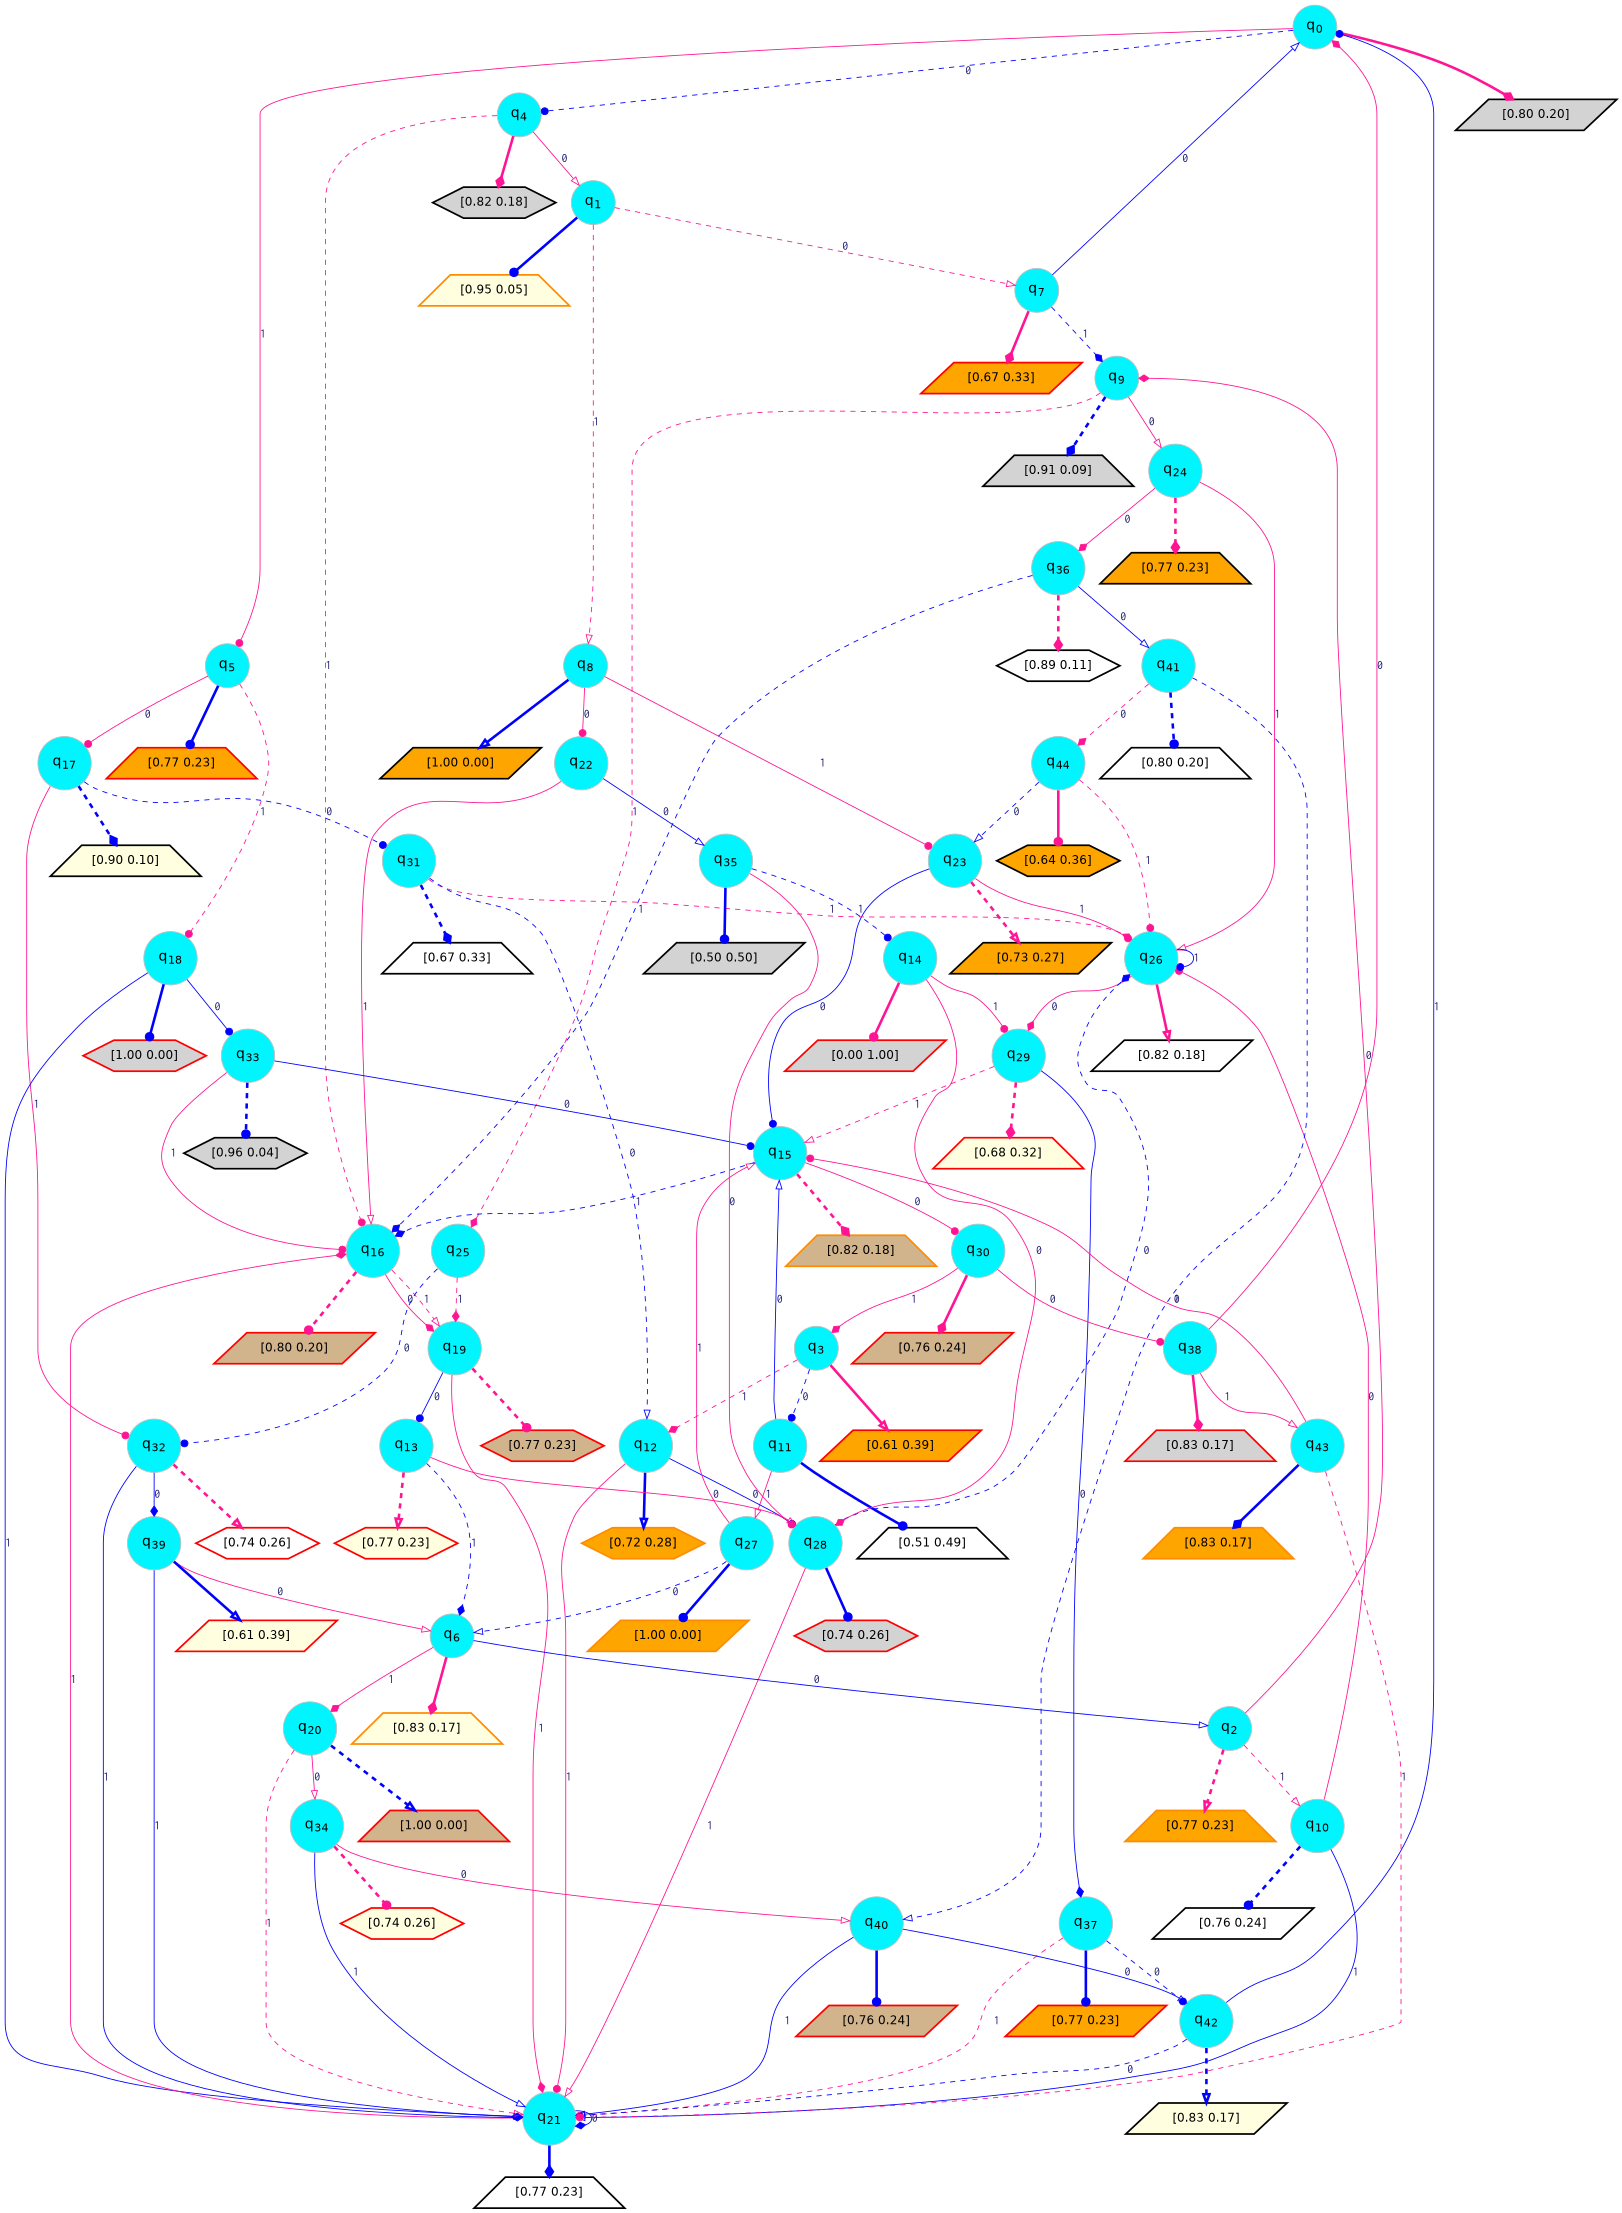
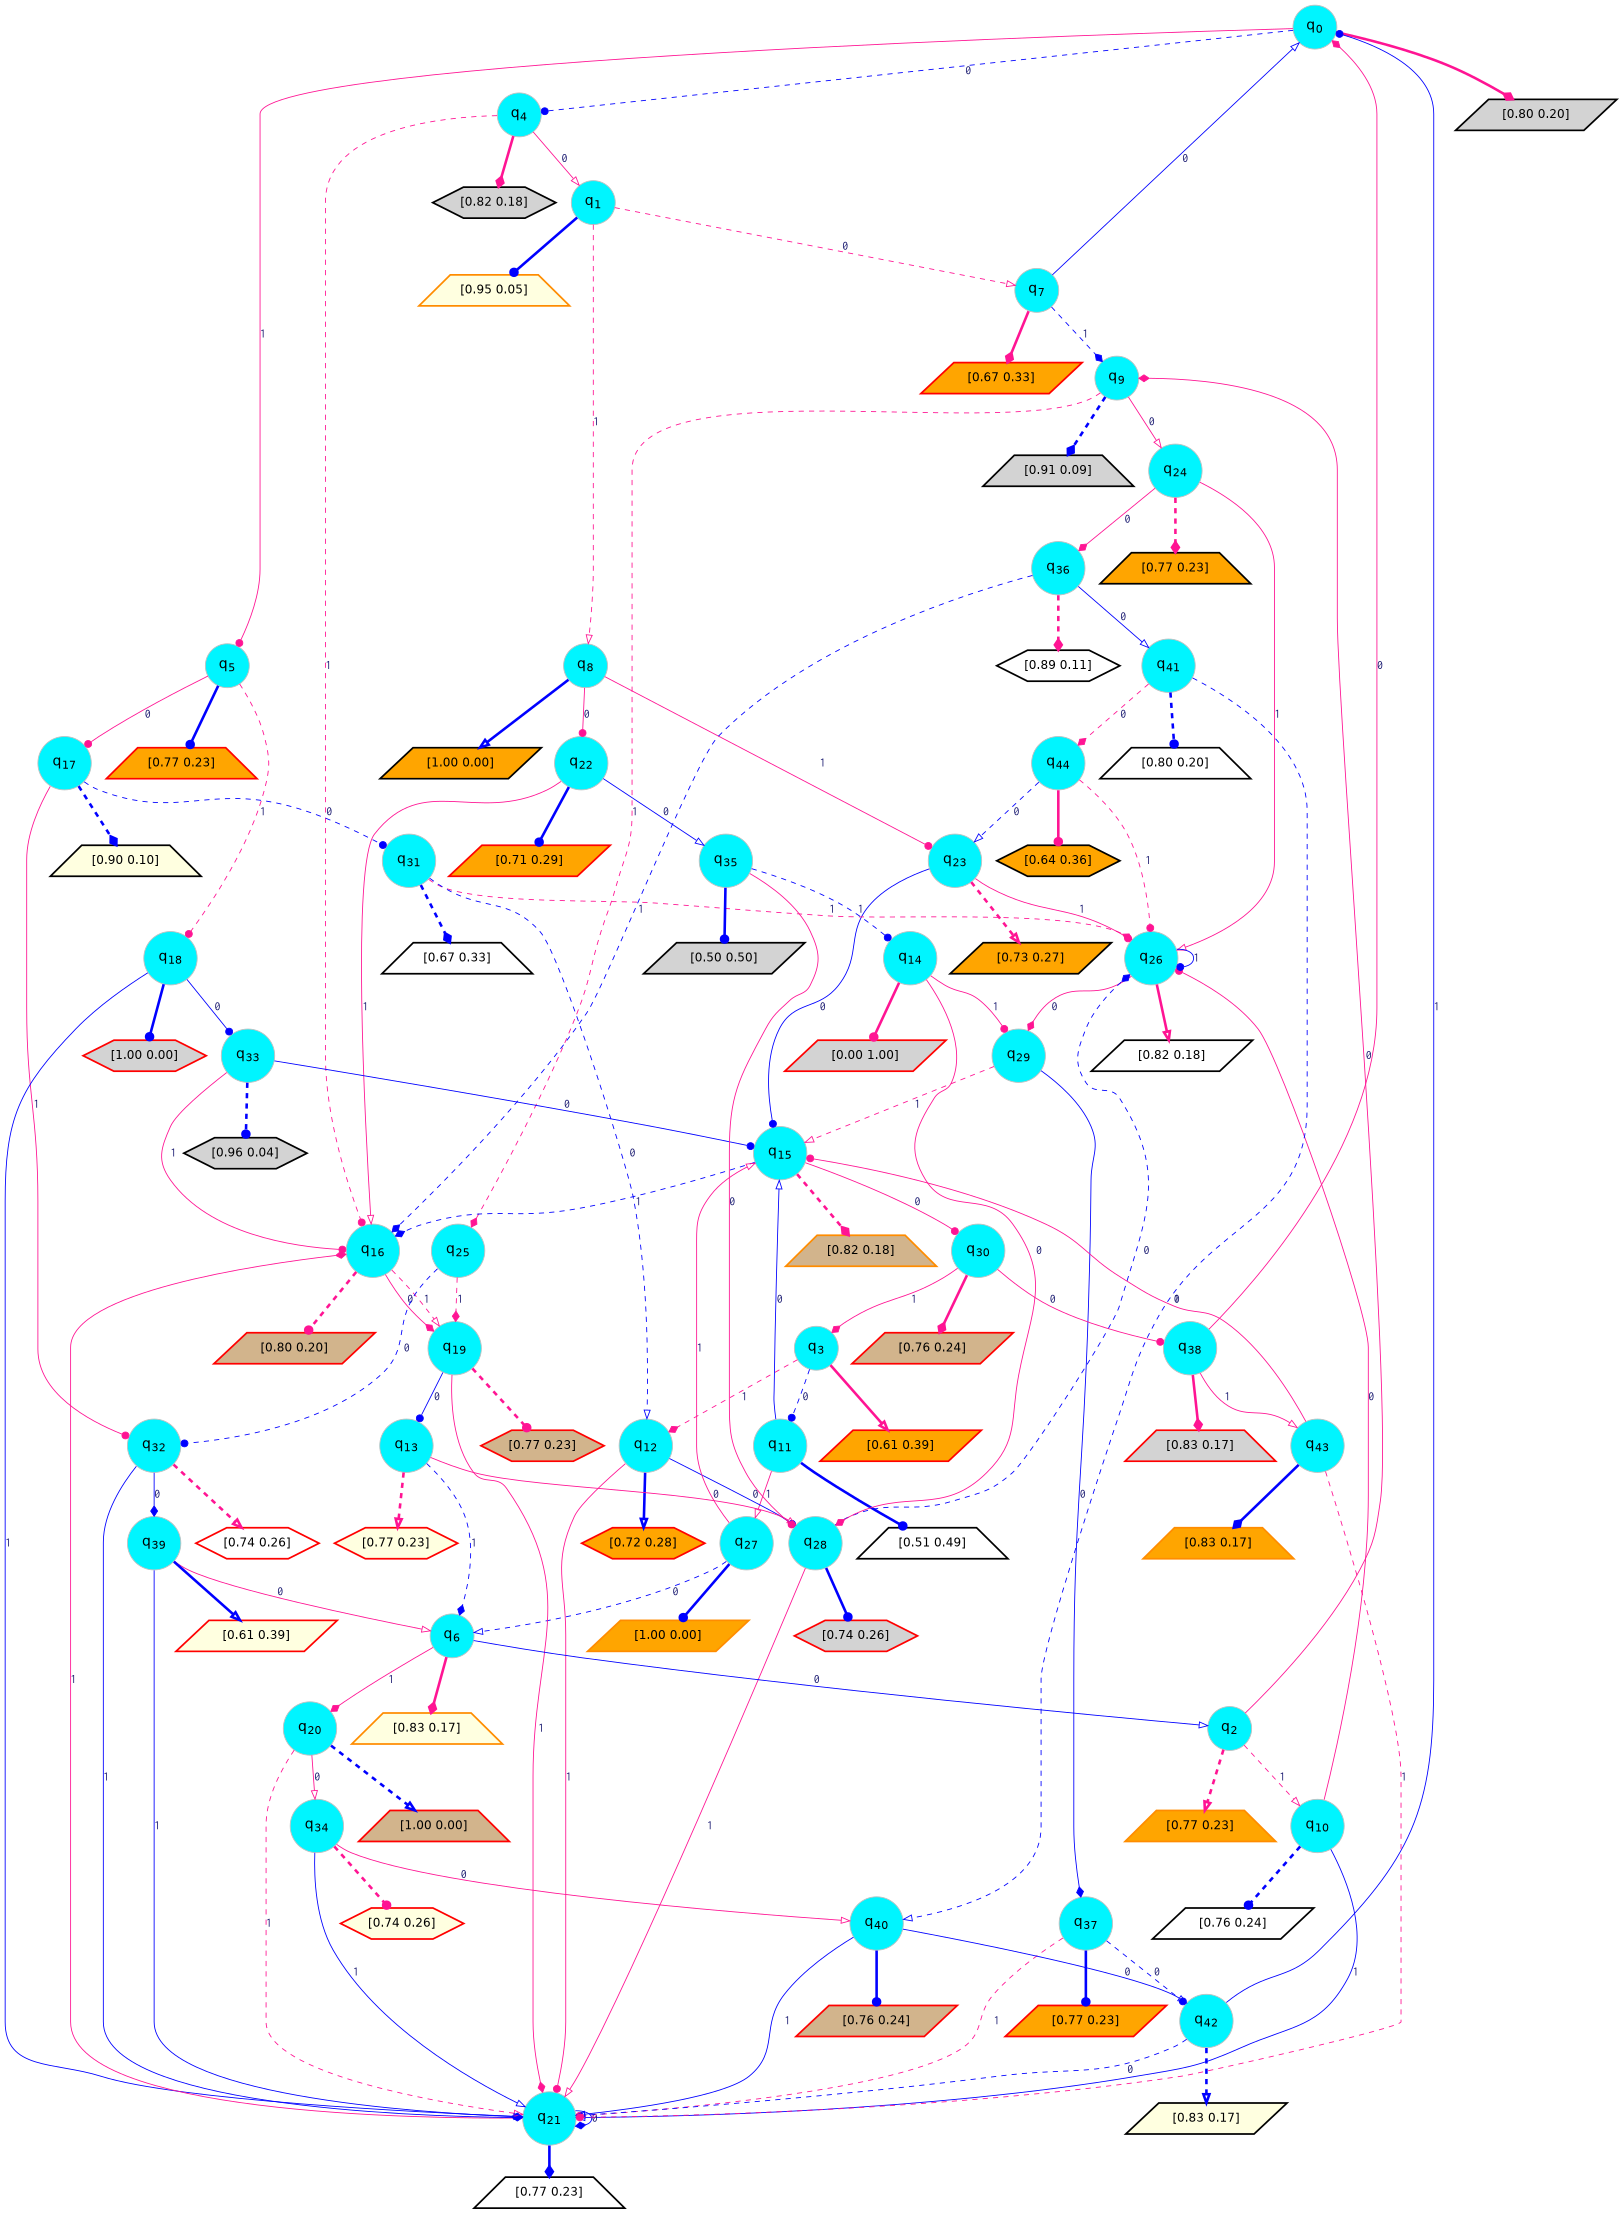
node "[0.71 0.29]": added
node "[0.68 0.32]": removed
node "[0.72 0.28]": color darkorange -> red
